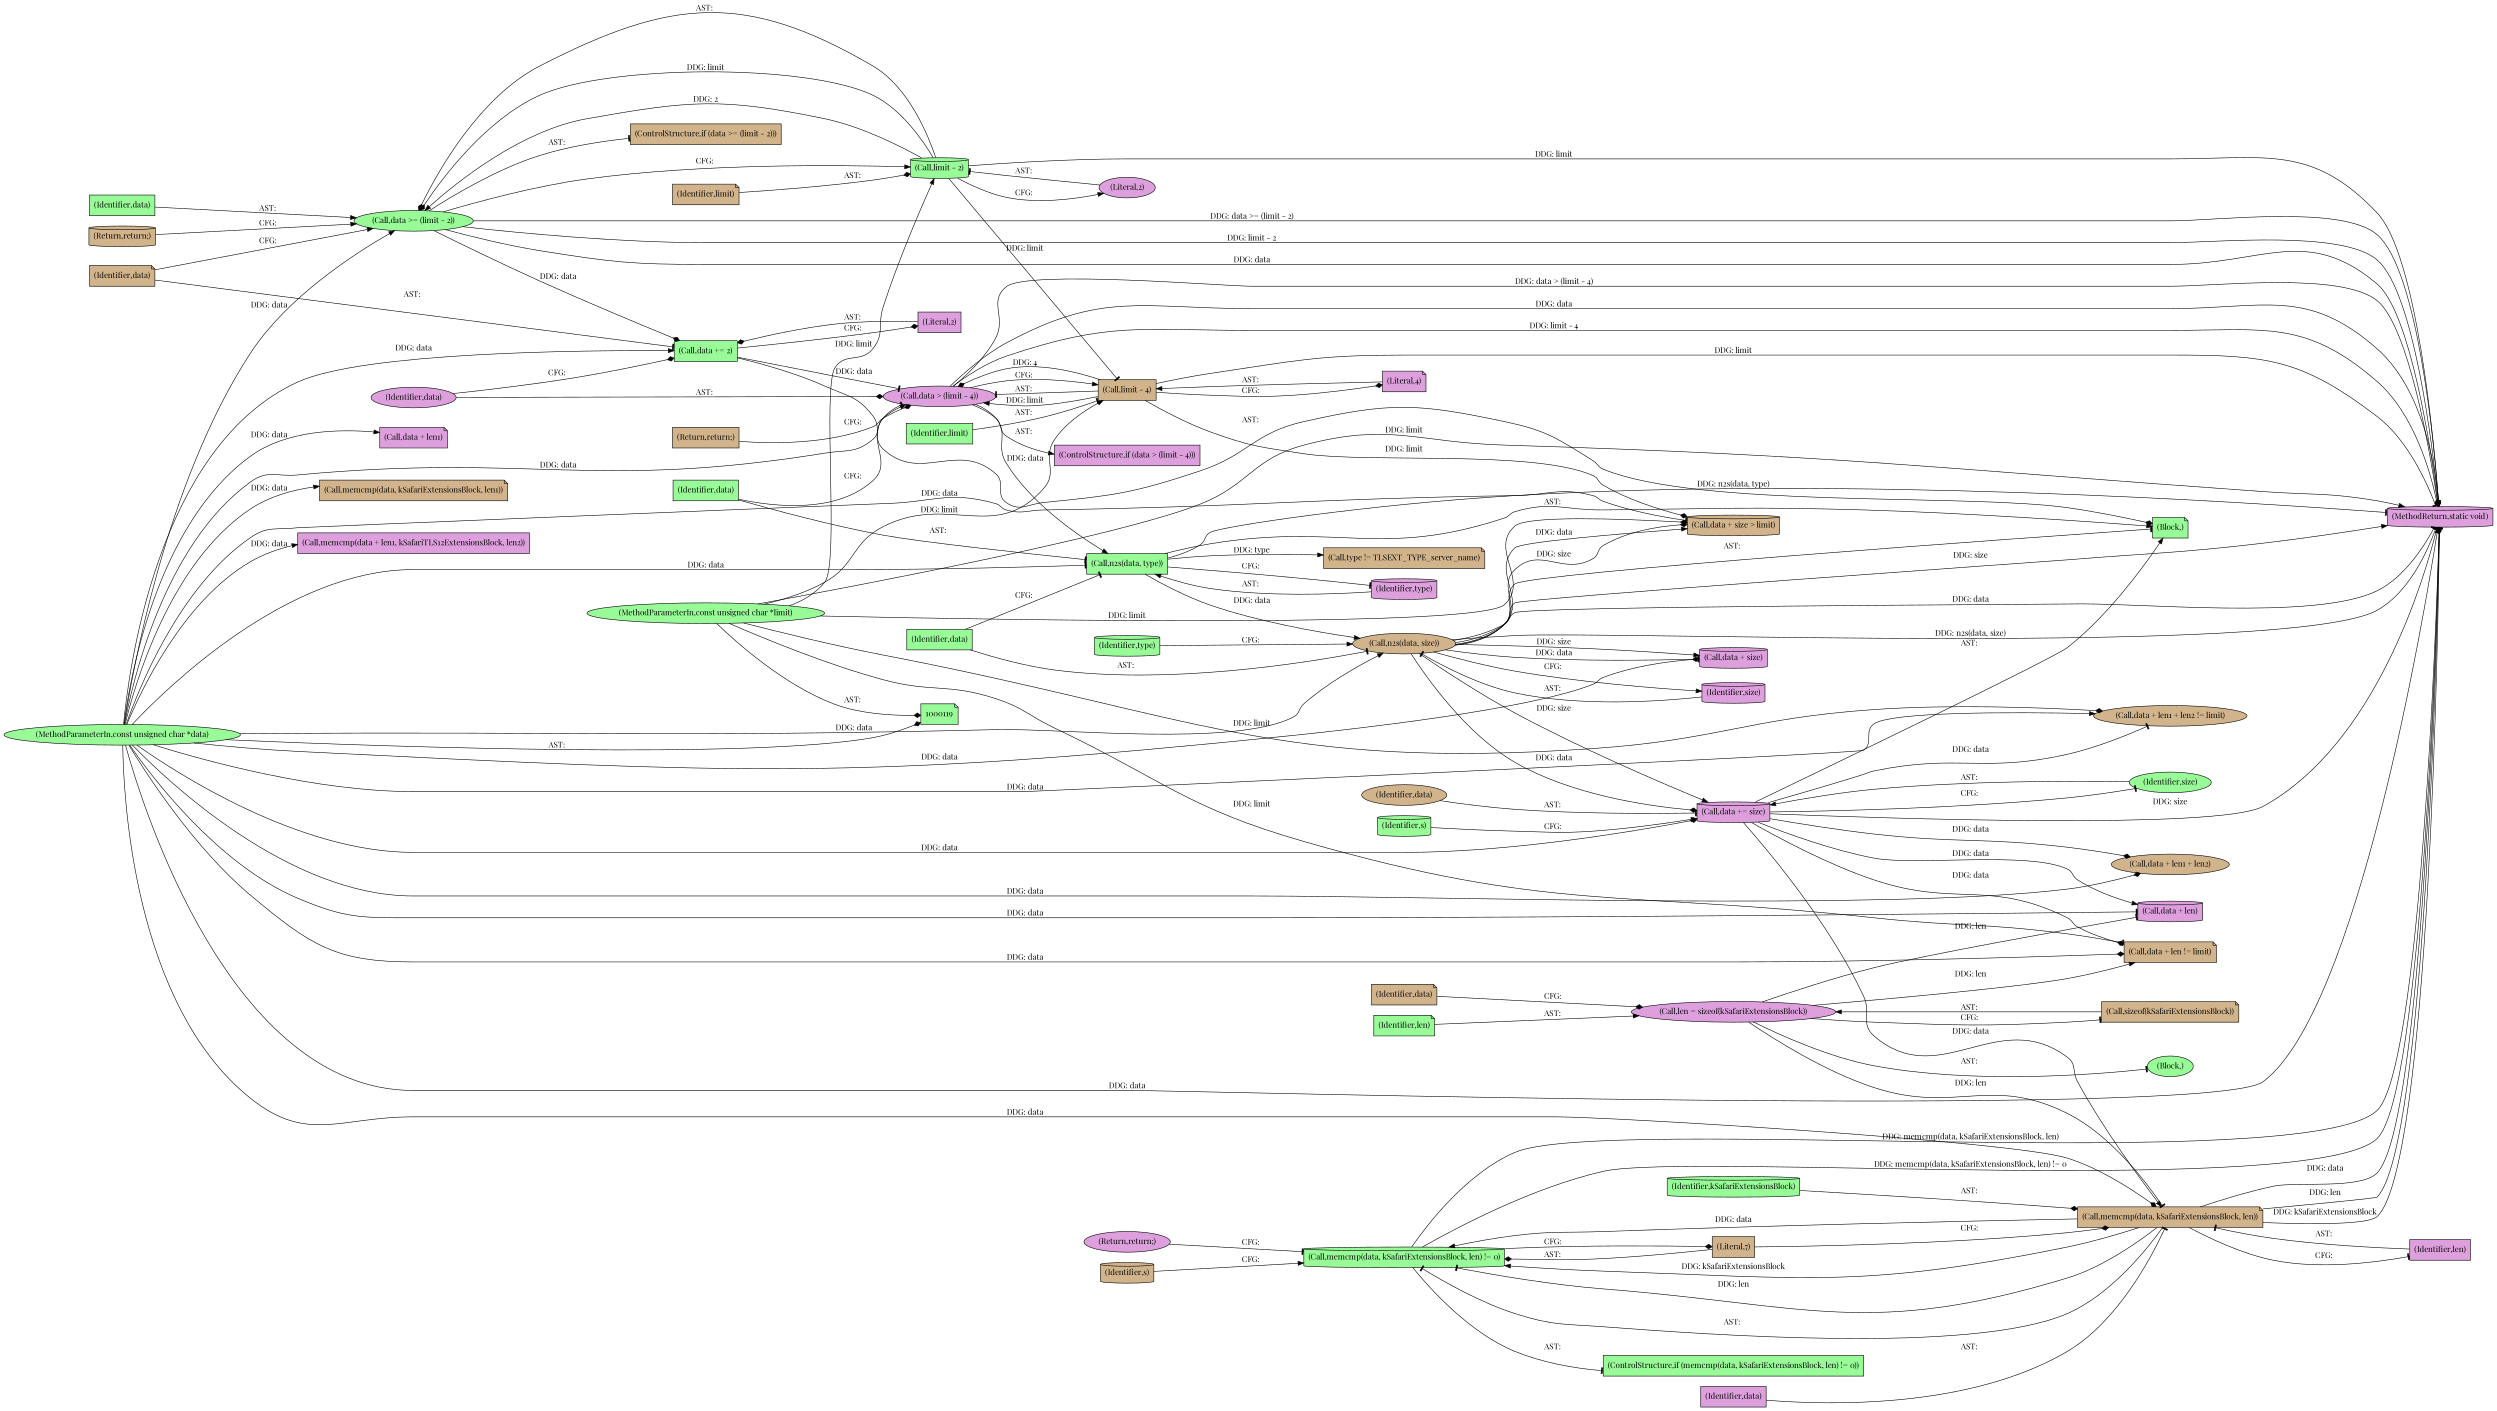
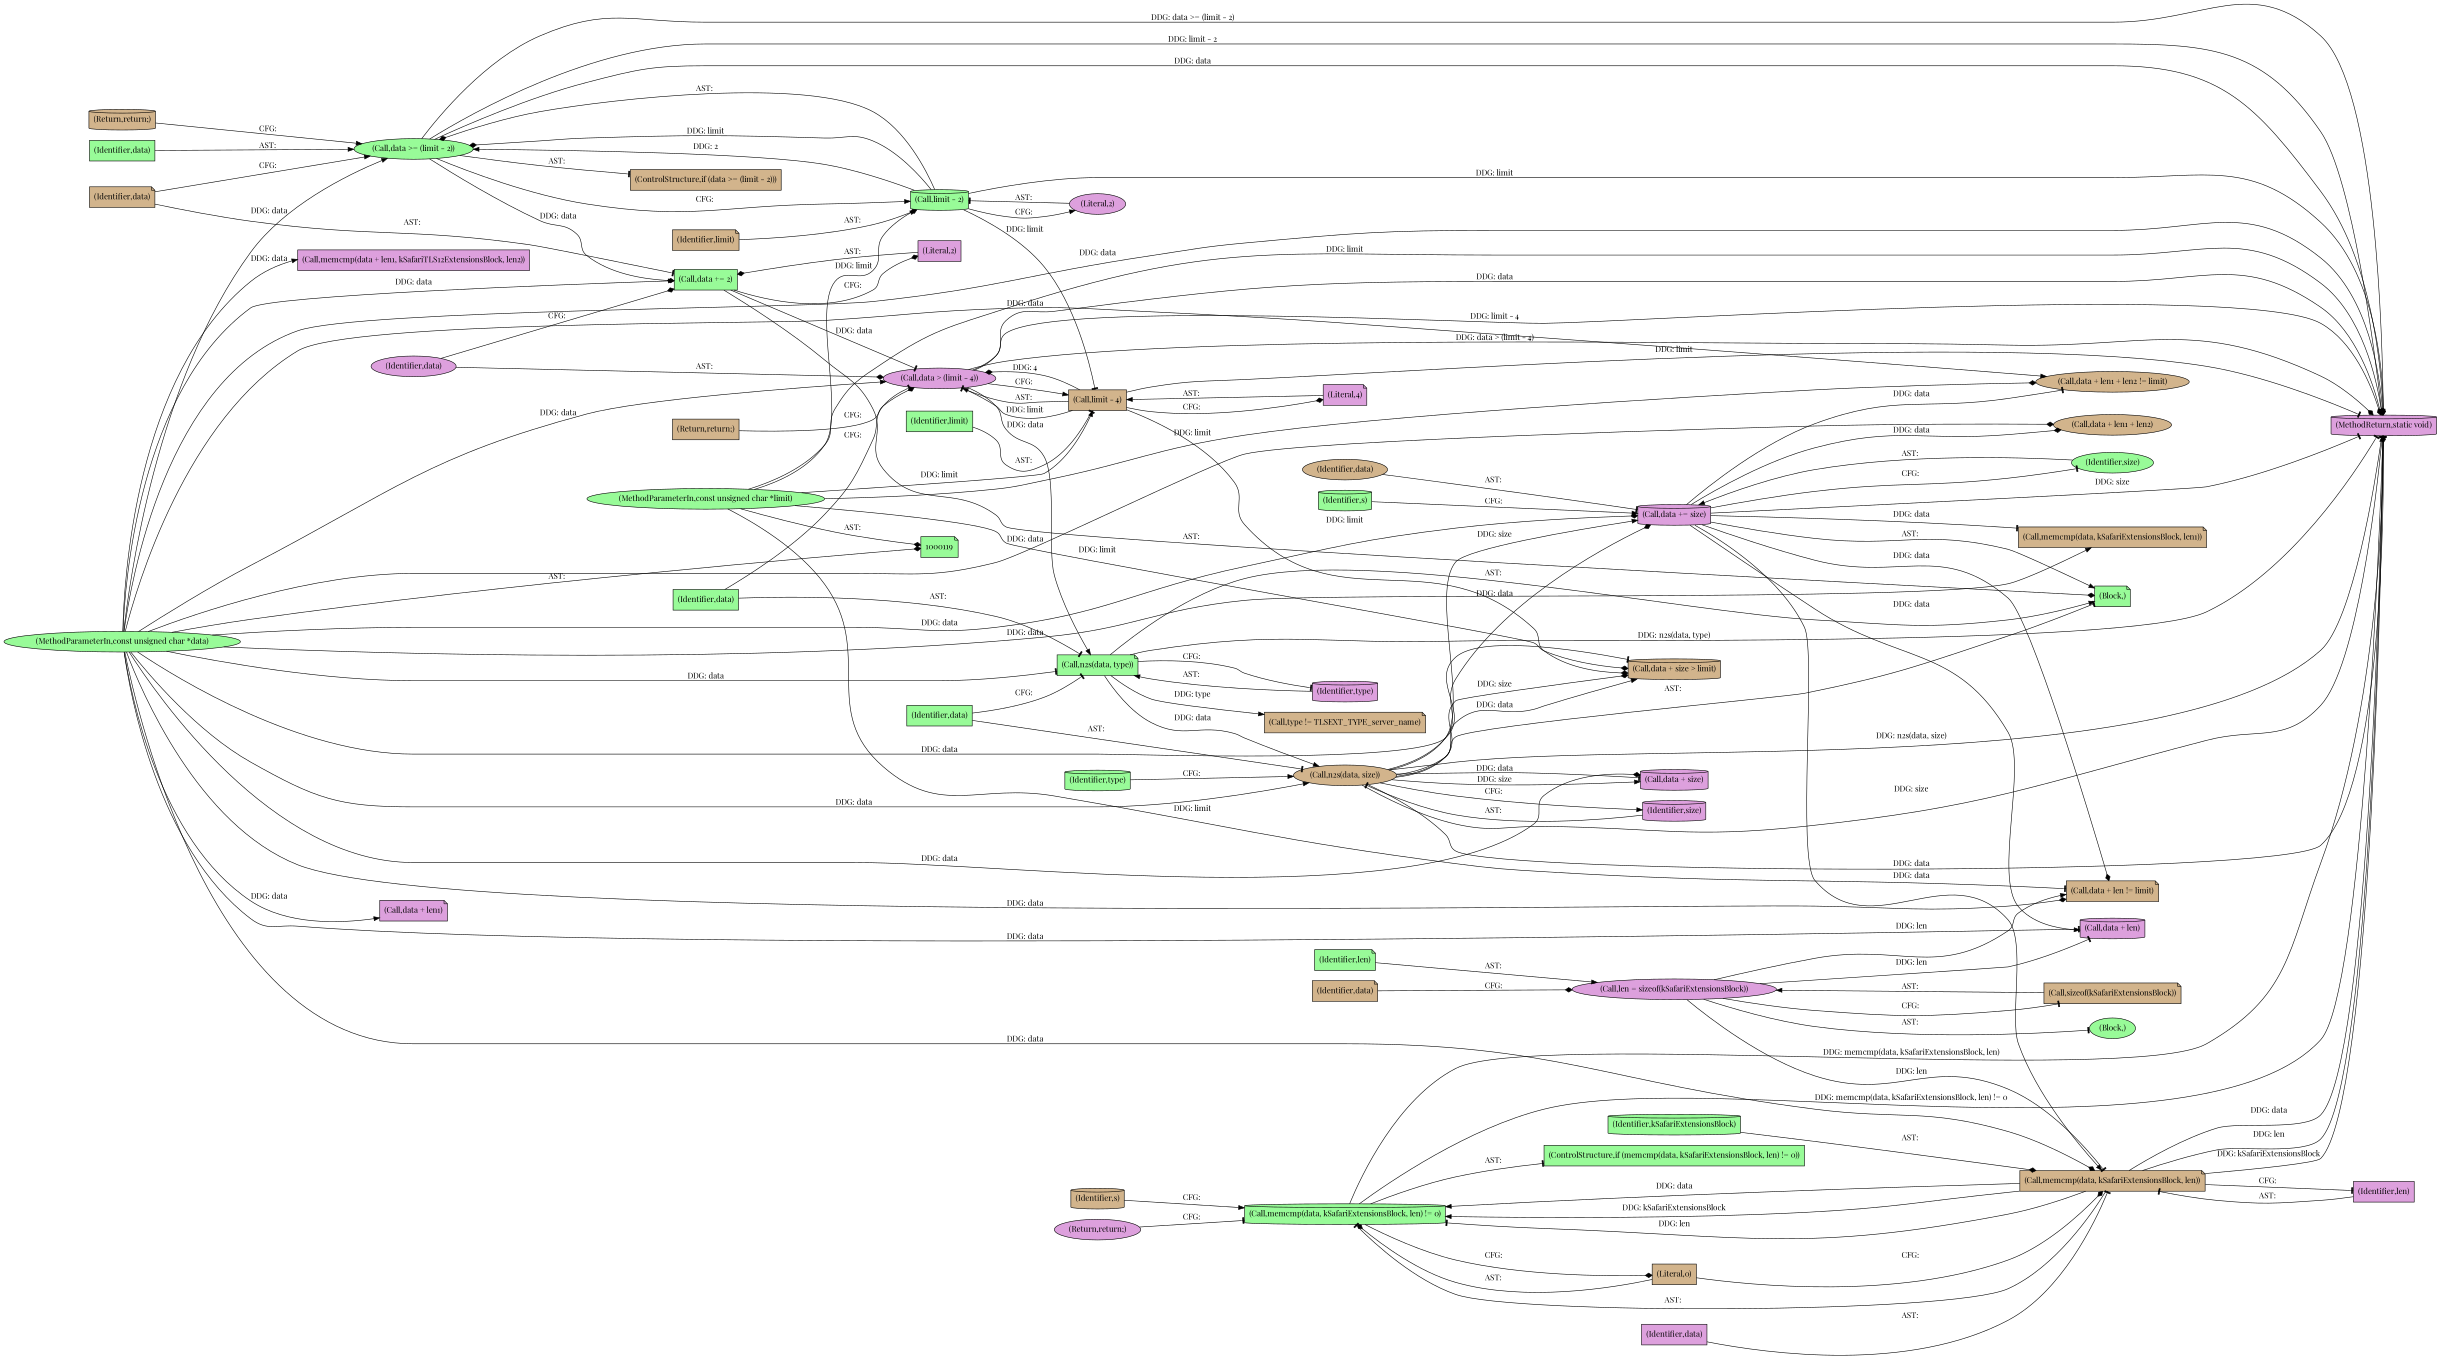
node "(ControlStructure,if (data > (limit - 4)))": removed
edge "(Call,data += size)" -> "(Call,memcmp(data, kSafariExtensionsBlock, len1))": added, label "DDG: data"
node "(Call,n2s(data, type))": shape box -> note
node "(Literal,7)": label "(Literal,7)" -> "(Literal,0)"
